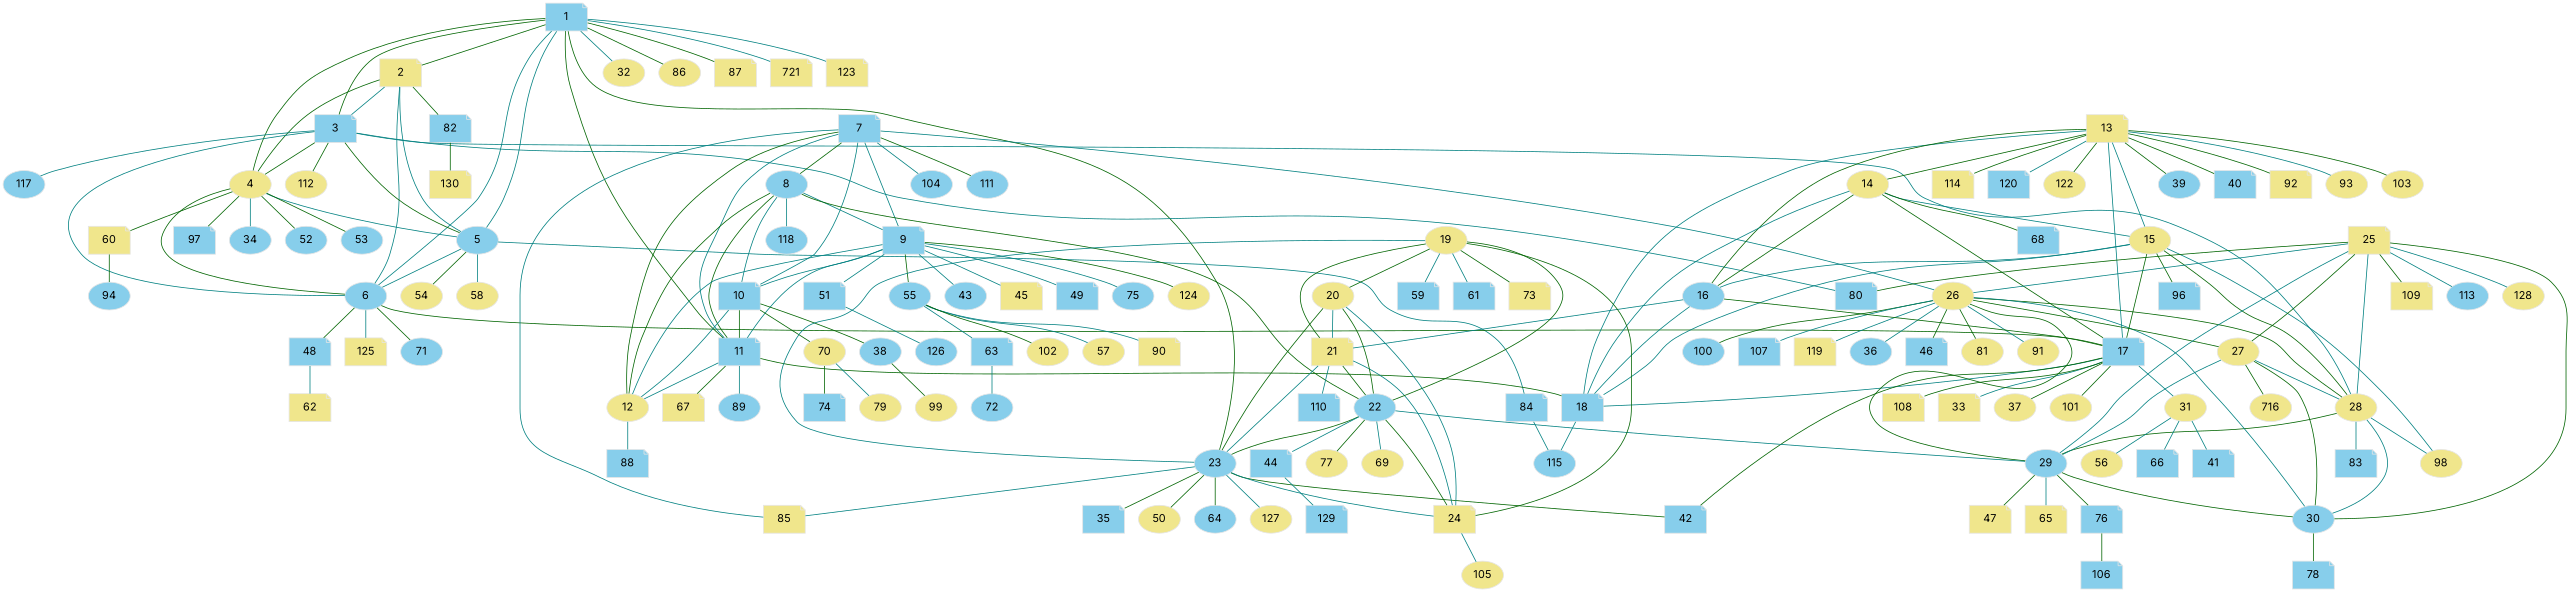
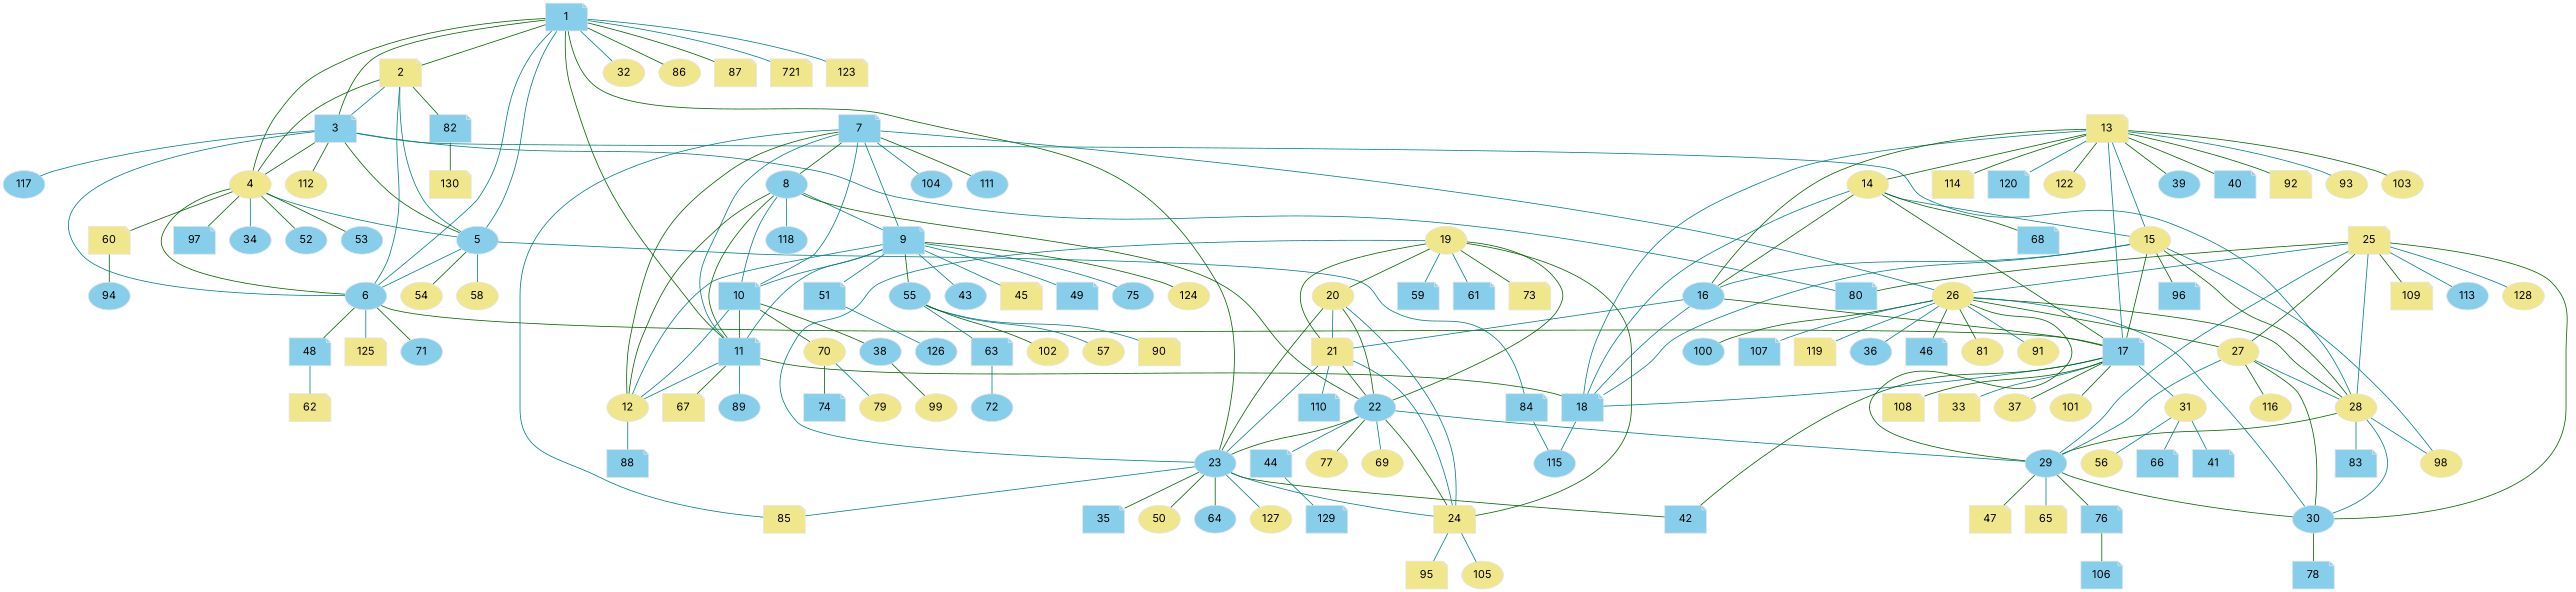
node "716": label "716" -> "116"
node "95": added
